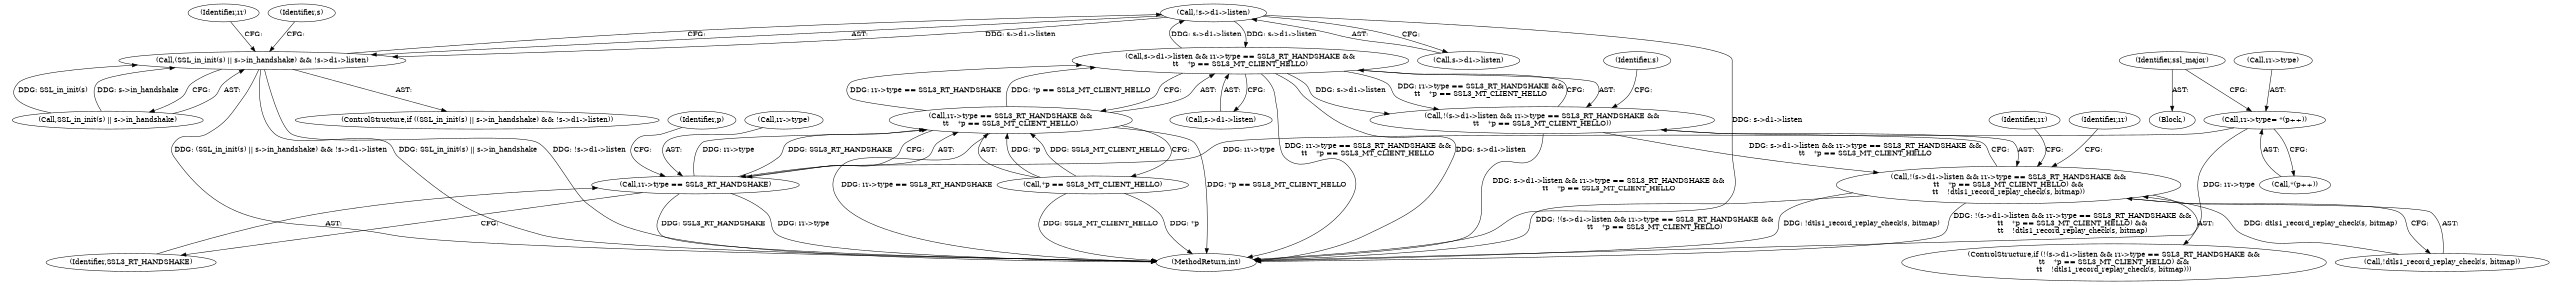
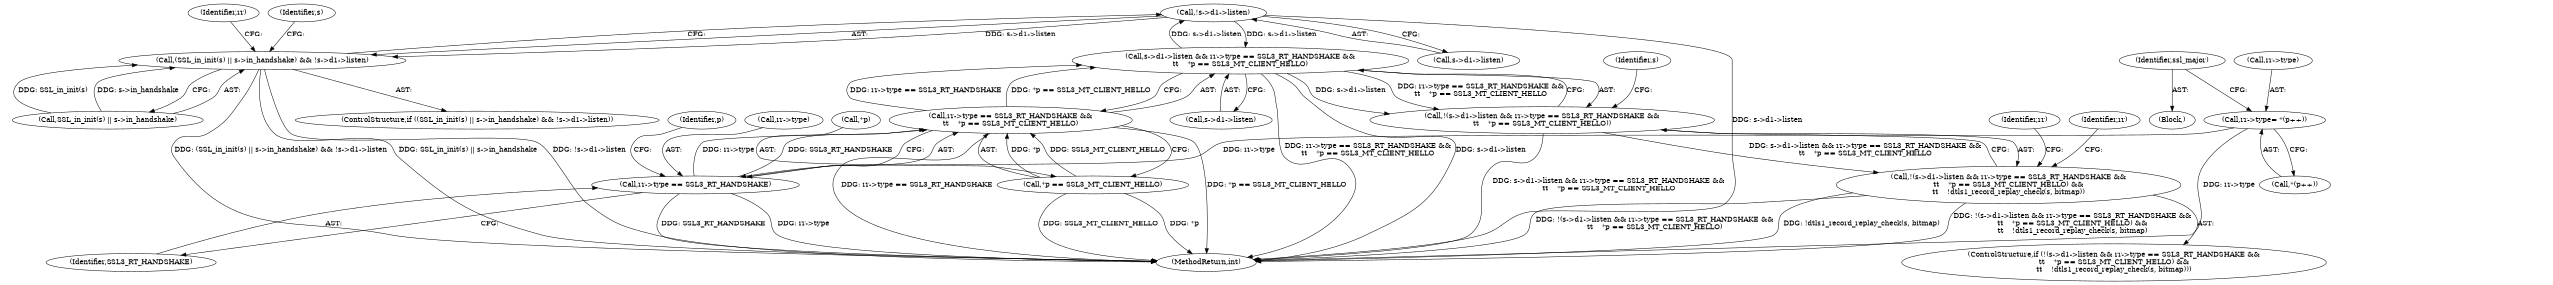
node "(Call,*p)": added
node "(Call,!dtls1_record_replay_check(s, bitmap))": removed
